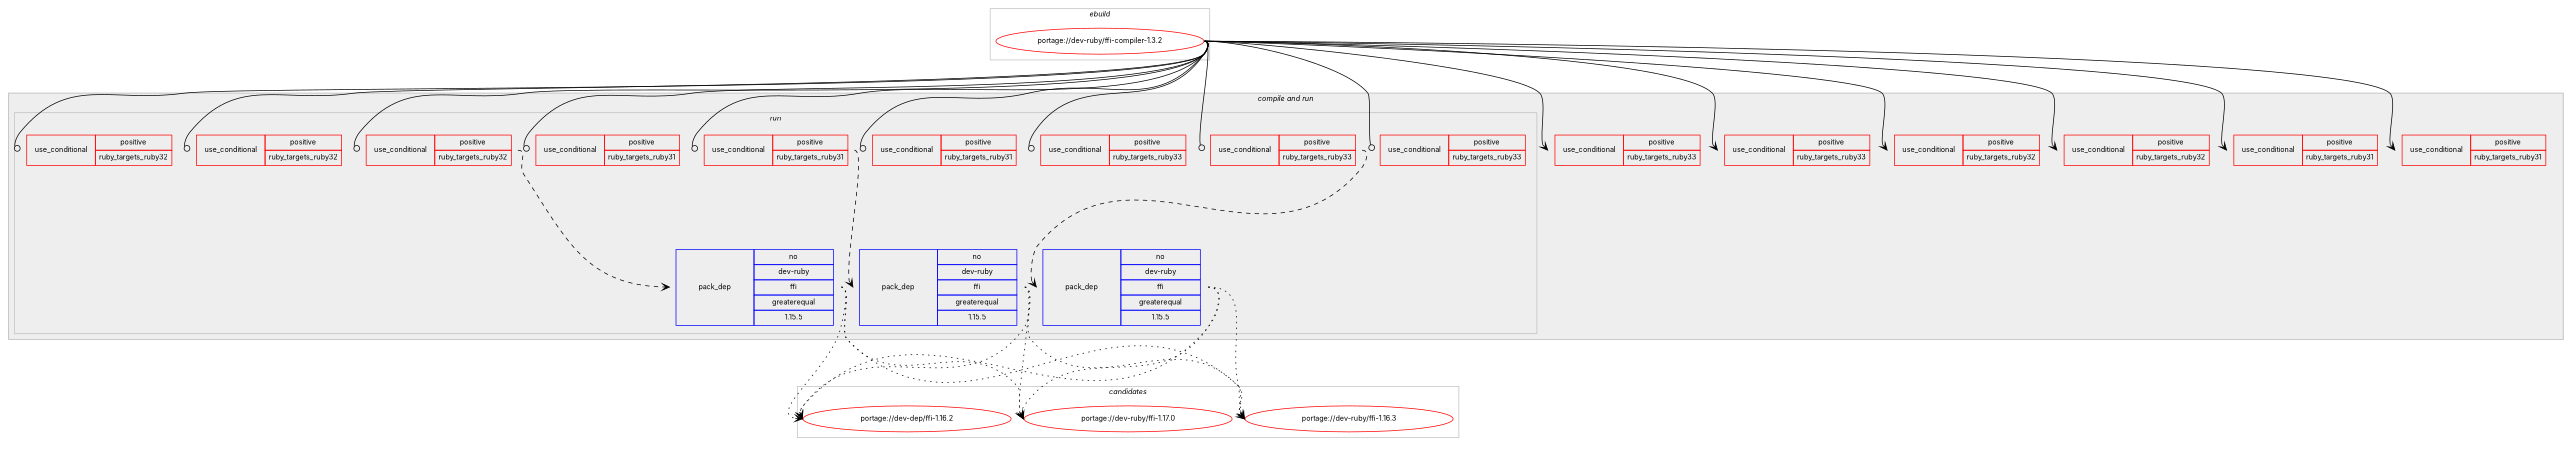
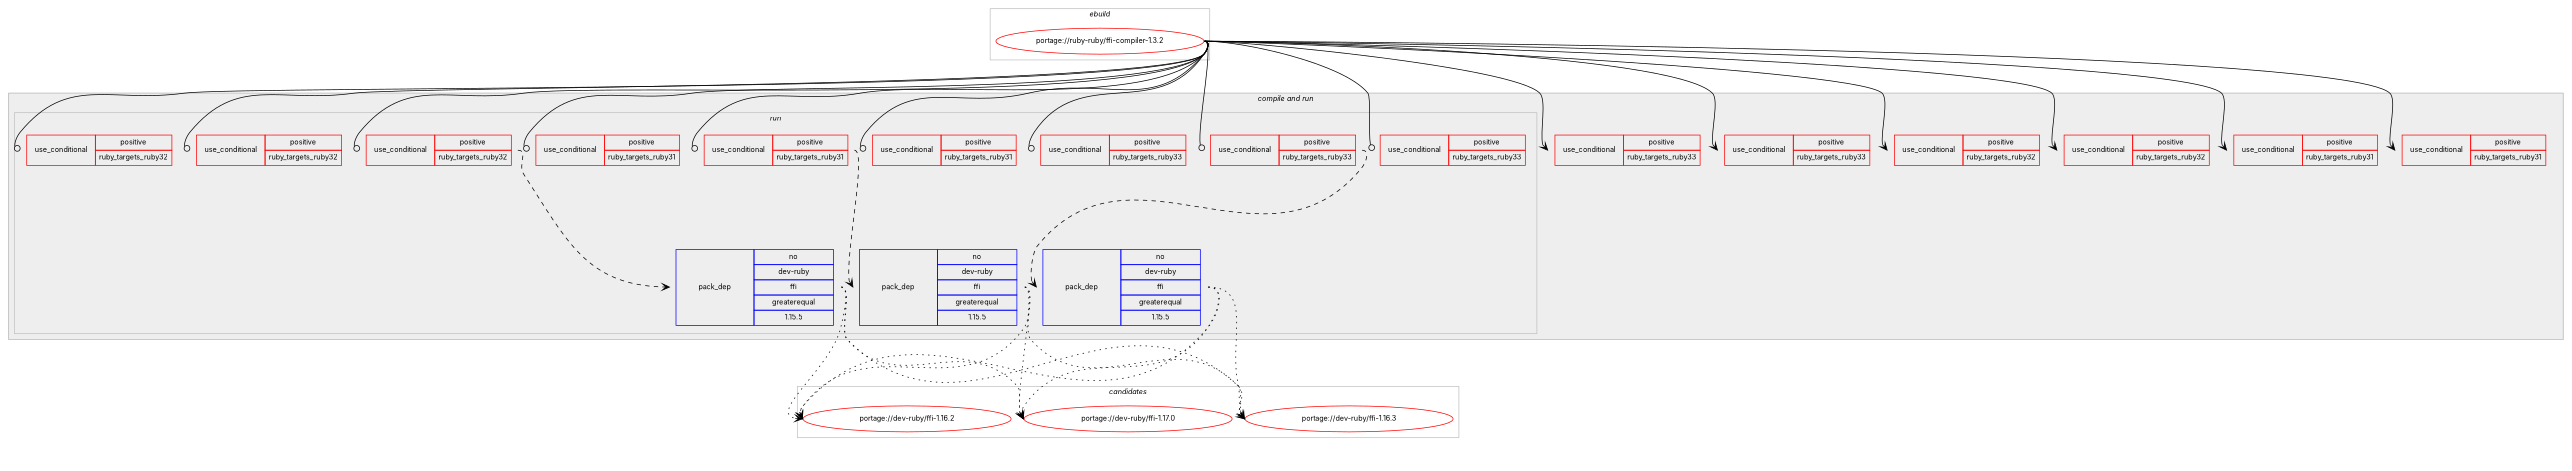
node "portage://dev-ruby/ffi-compiler-1.3.2": label "portage://dev-ruby/ffi-compiler-1.3.2" -> "portage://ruby-ruby/ffi-compiler-1.3.2"
node "portage://dev-dep/ffi-1.16.2": label "portage://dev-dep/ffi-1.16.2" -> "portage://dev-ruby/ffi-1.16.2"
